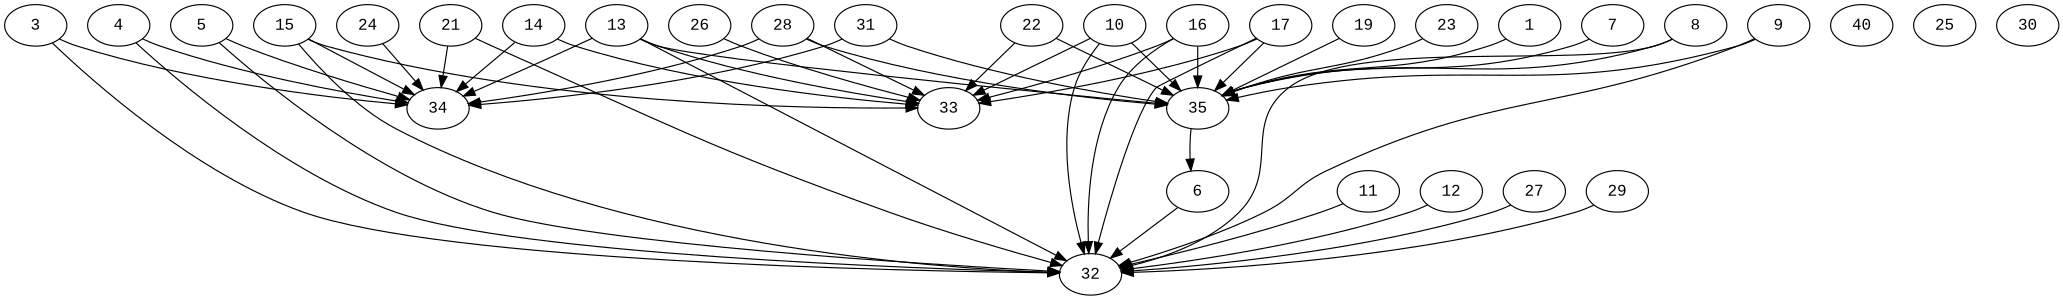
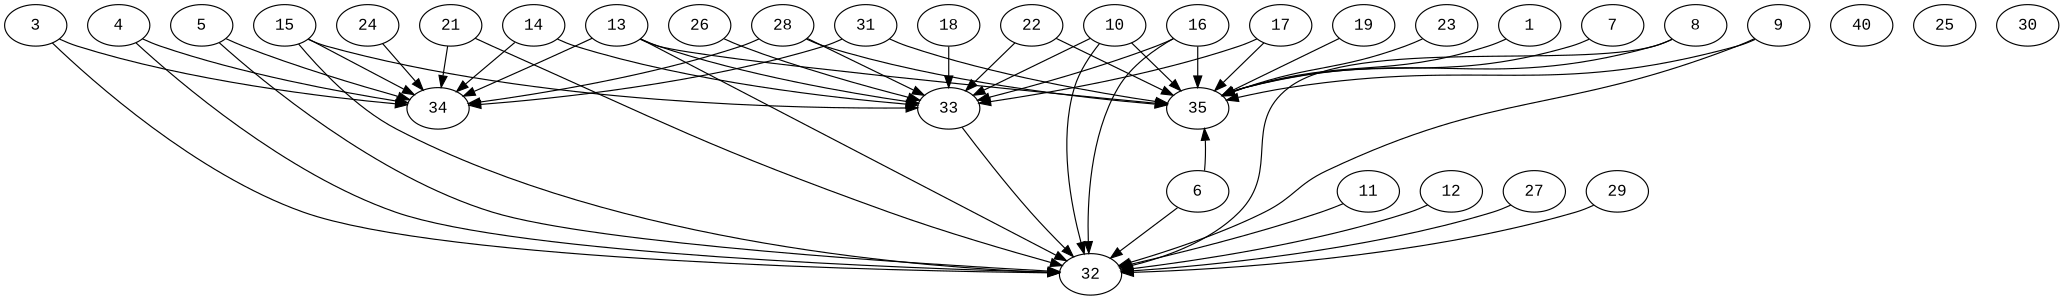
node "18": added
edge "17" -> "32": now "33" -> "32"
edge "35" -> "6": reversed
